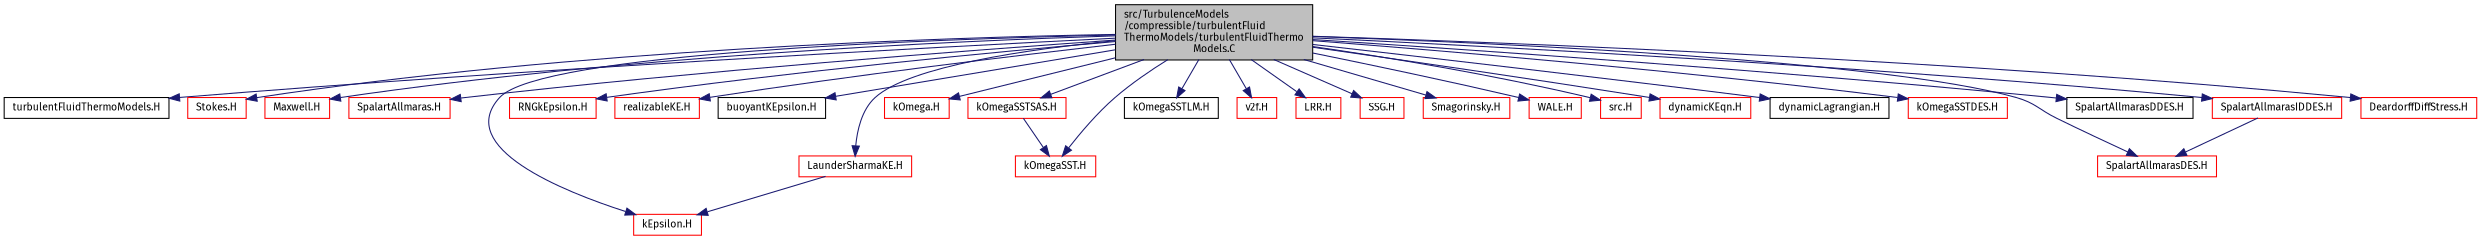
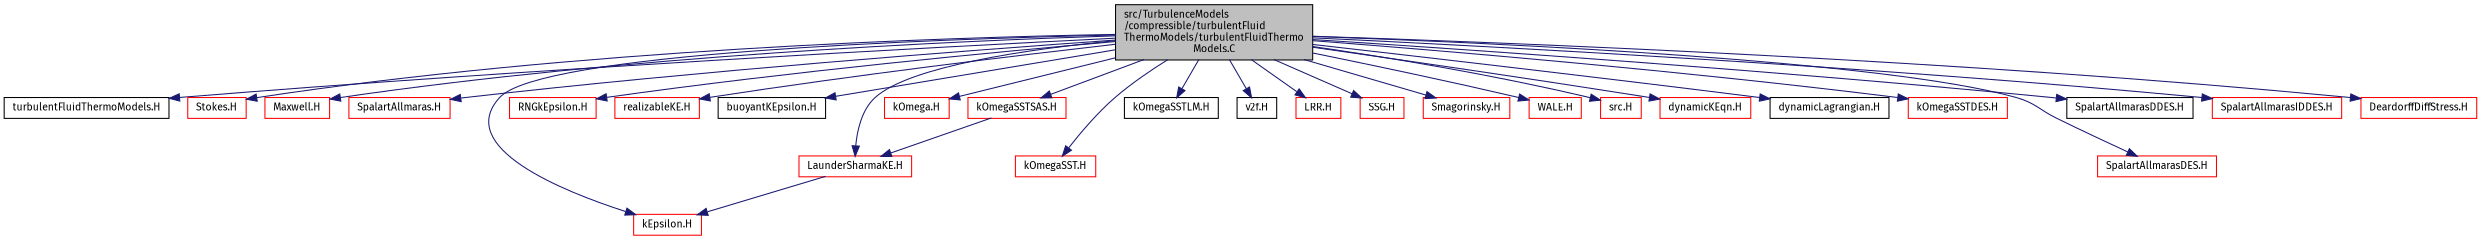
node "v2f.H": color red -> black
edge "kOmegaSSTSAS.H" -> "kOmegaSST.H": now "kOmegaSSTSAS.H" -> "LaunderSharmaKE.H"
edge "SpalartAllmarasIDDES.H" -> "SpalartAllmarasDES.H": removed
